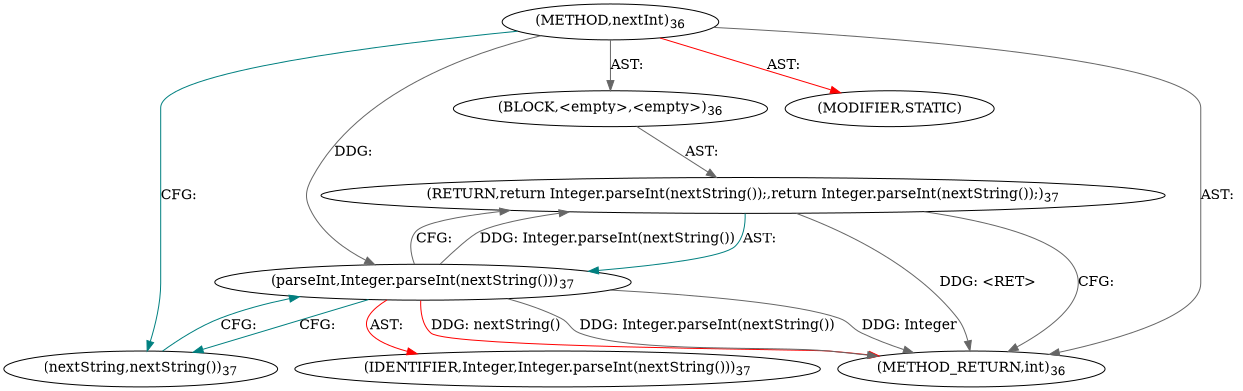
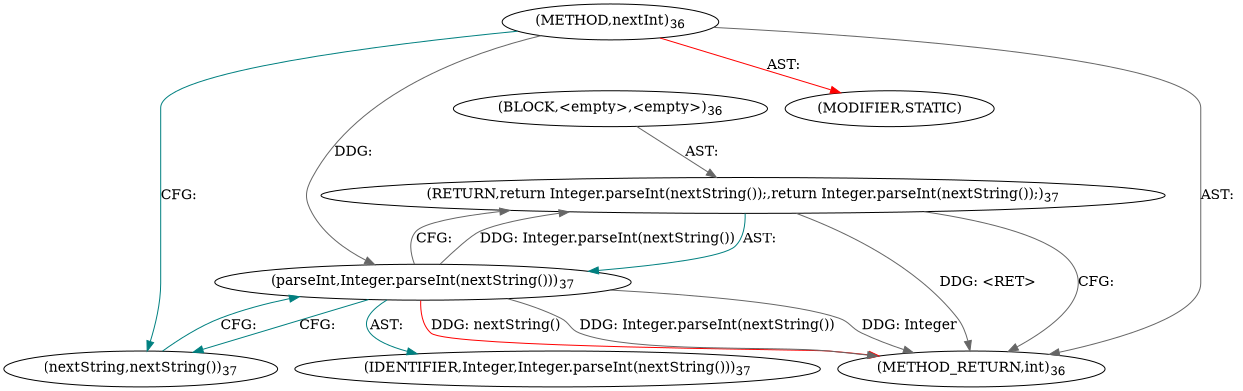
edge "(METHOD,nextInt)" -> "(BLOCK,<empty>,<empty>)": removed, label "AST:"
edge "(parseInt,Integer.parseInt(nextString()))" -> "(IDENTIFIER,Integer,Integer.parseInt(nextString()))": color red -> teal
